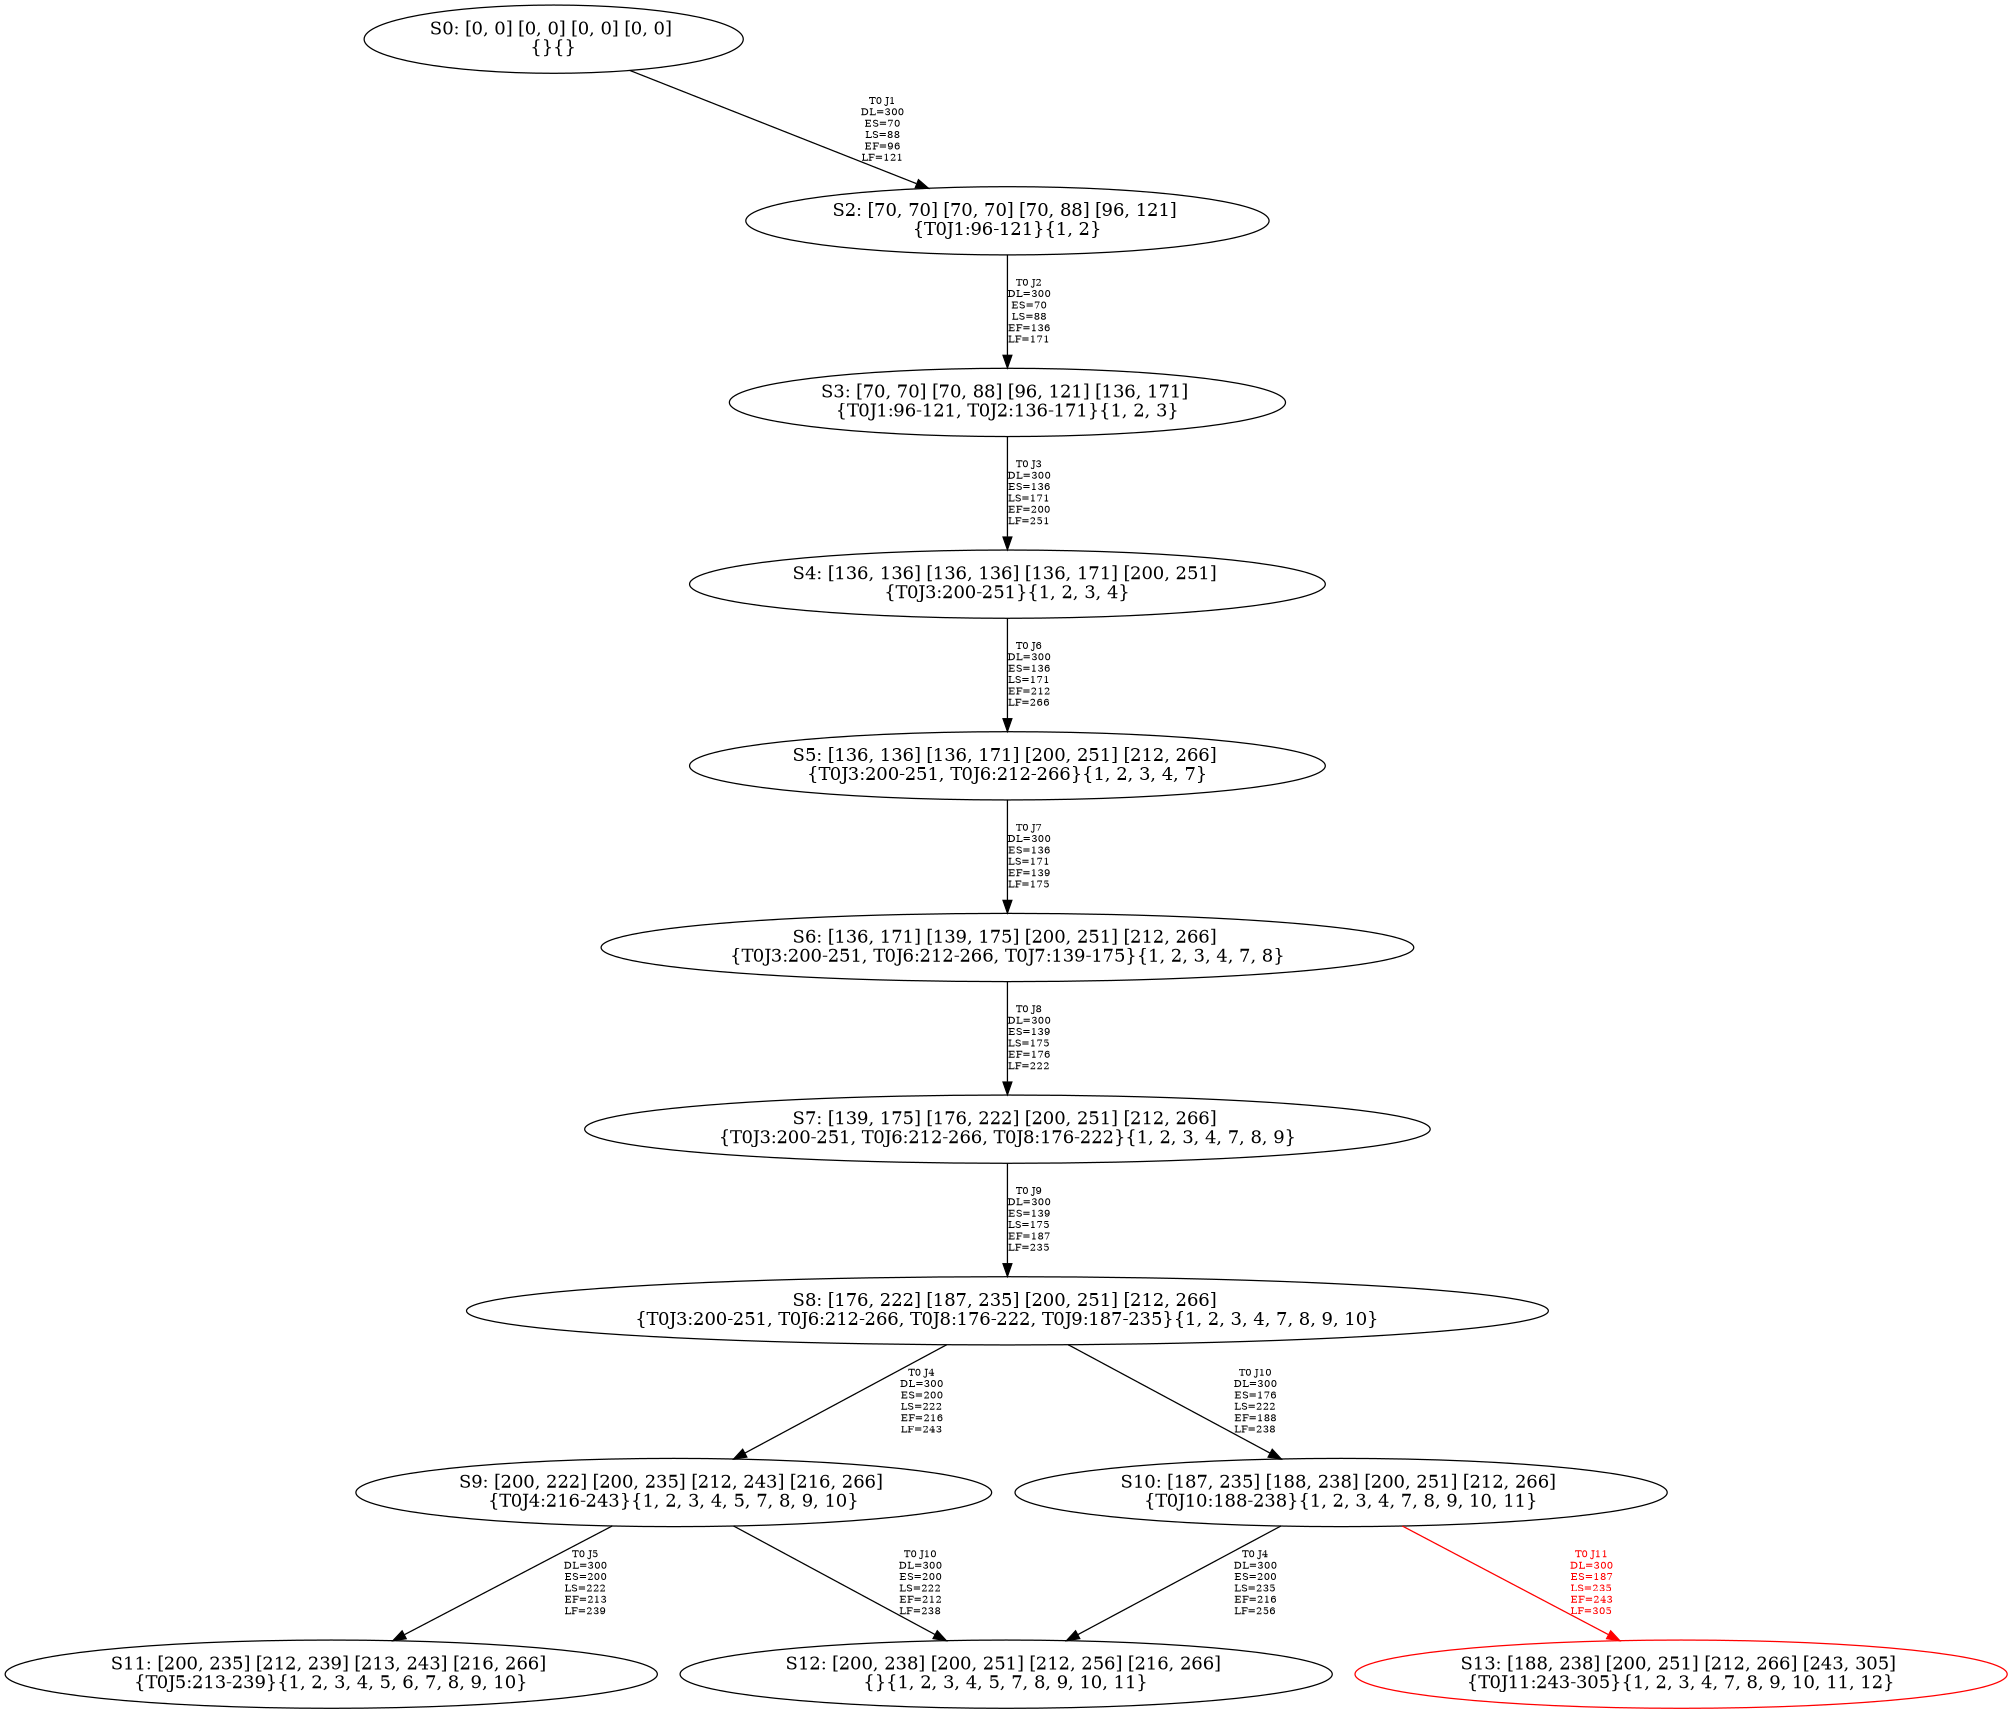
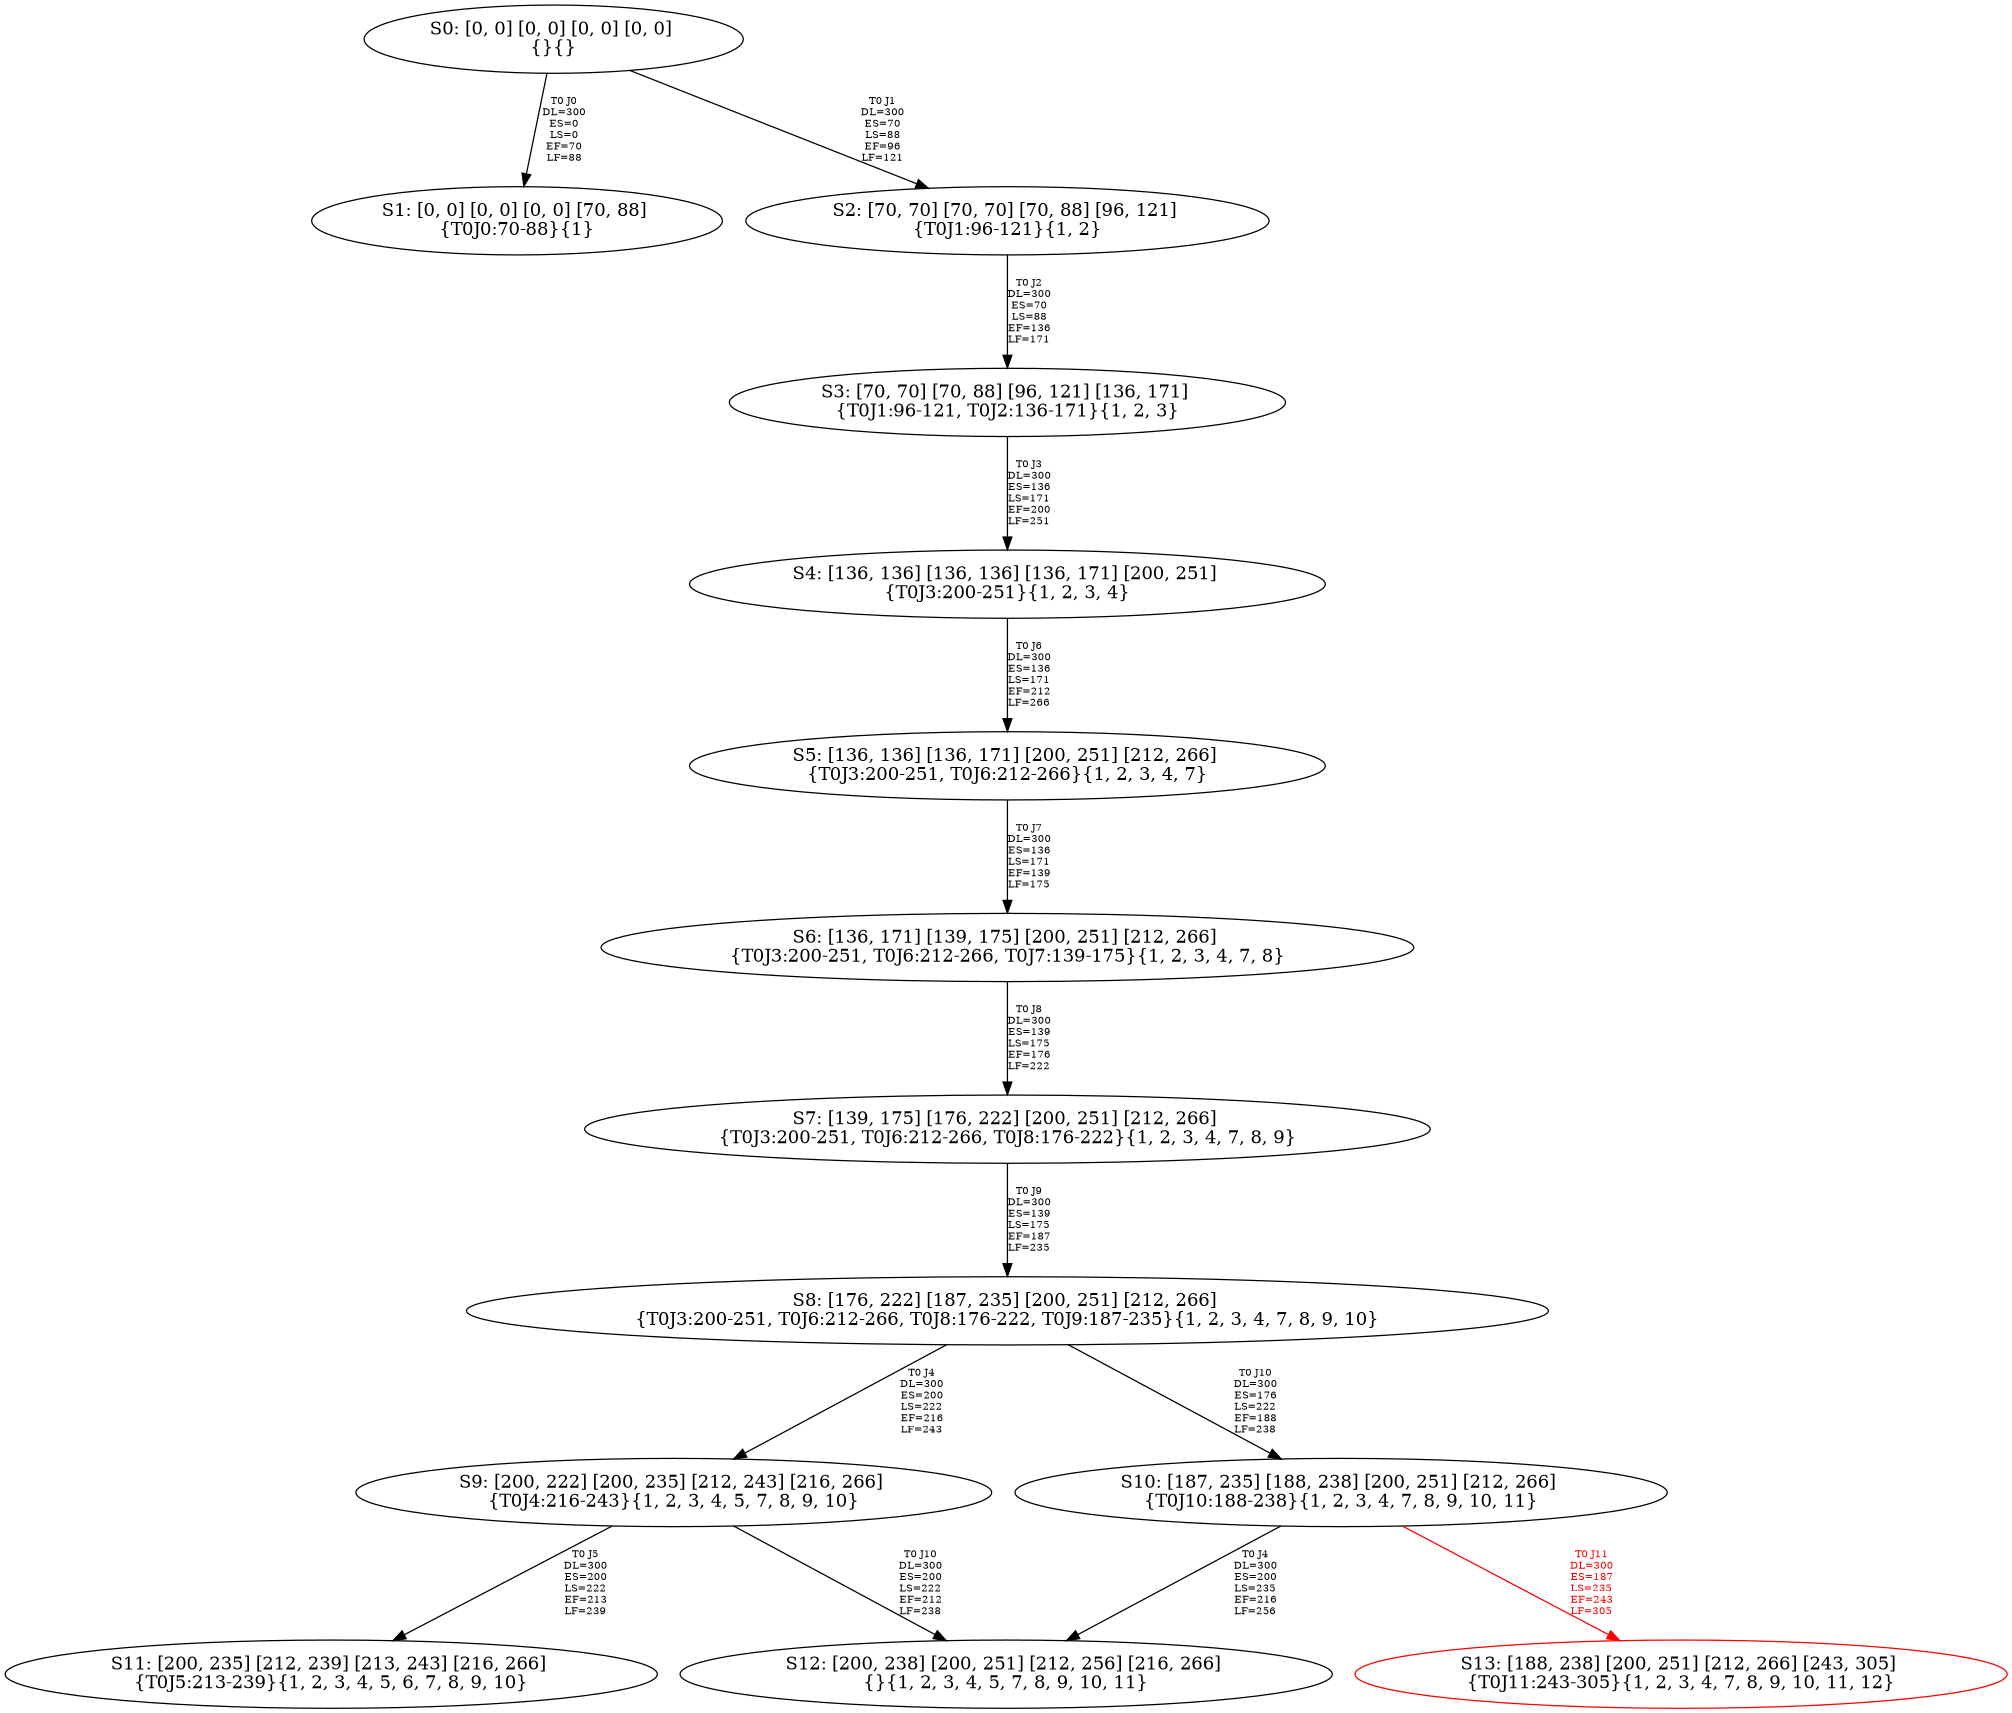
node "S1: [0, 0] [0, 0] [0, 0] [70, 88] {T0J0:70-88}{1}": added
